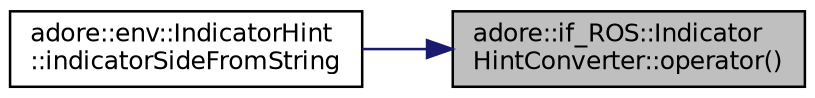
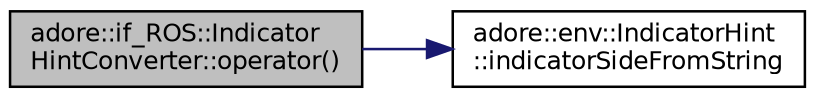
edge "adore::env::IndicatorHint ::indicatorSideFromString" -> "adore::if_ROS::Indicator HintConverter::operator()": reversed
